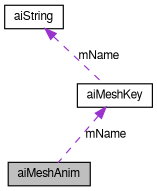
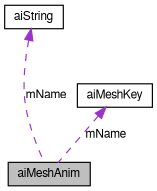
edge "aiMeshKey" -> "aiString": now "aiMeshAnim" -> "aiString"
